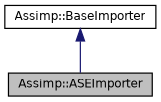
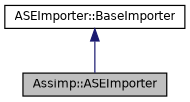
node "Assimp::BaseImporter": label "Assimp::BaseImporter" -> "ASEImporter::BaseImporter"
